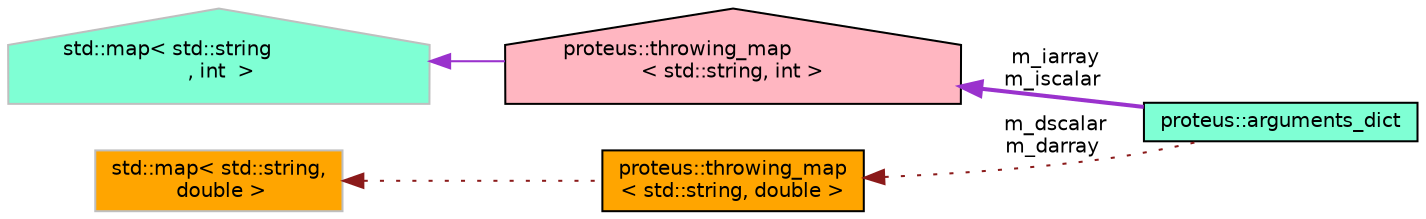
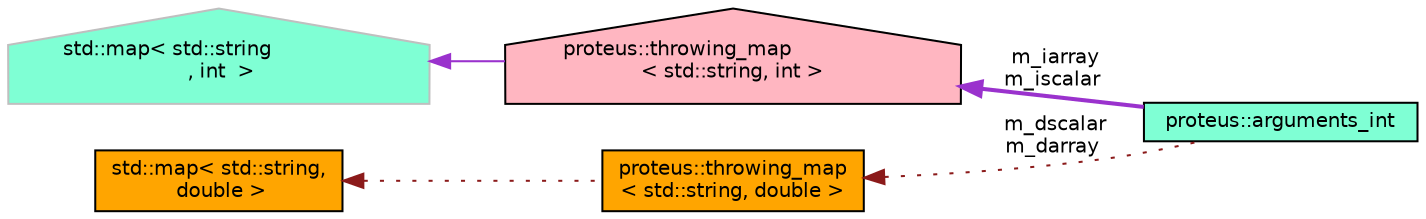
node "proteus::arguments_dict": label "proteus::arguments_dict" -> "proteus::arguments_int"
node "std::map< std::string, double >": color grey75 -> black
